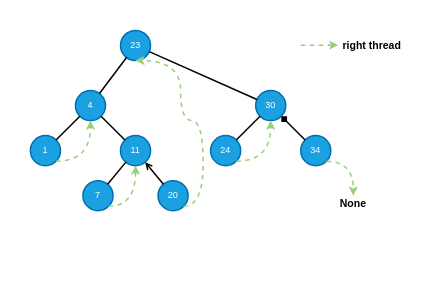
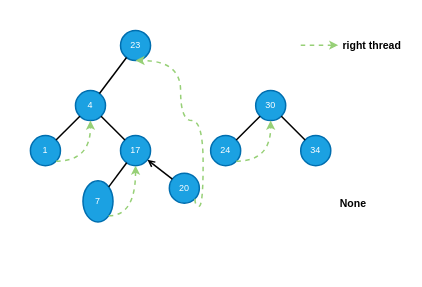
edge "23" -- "30": removed
edge "34" -> "30": arrowhead diamond -> none
node "11": label "11" -> "17"
edge "34" -> "None": removed
node "7": size 30x30 -> 30x41
node "20": moved (173, 195) -> (184, 188)
